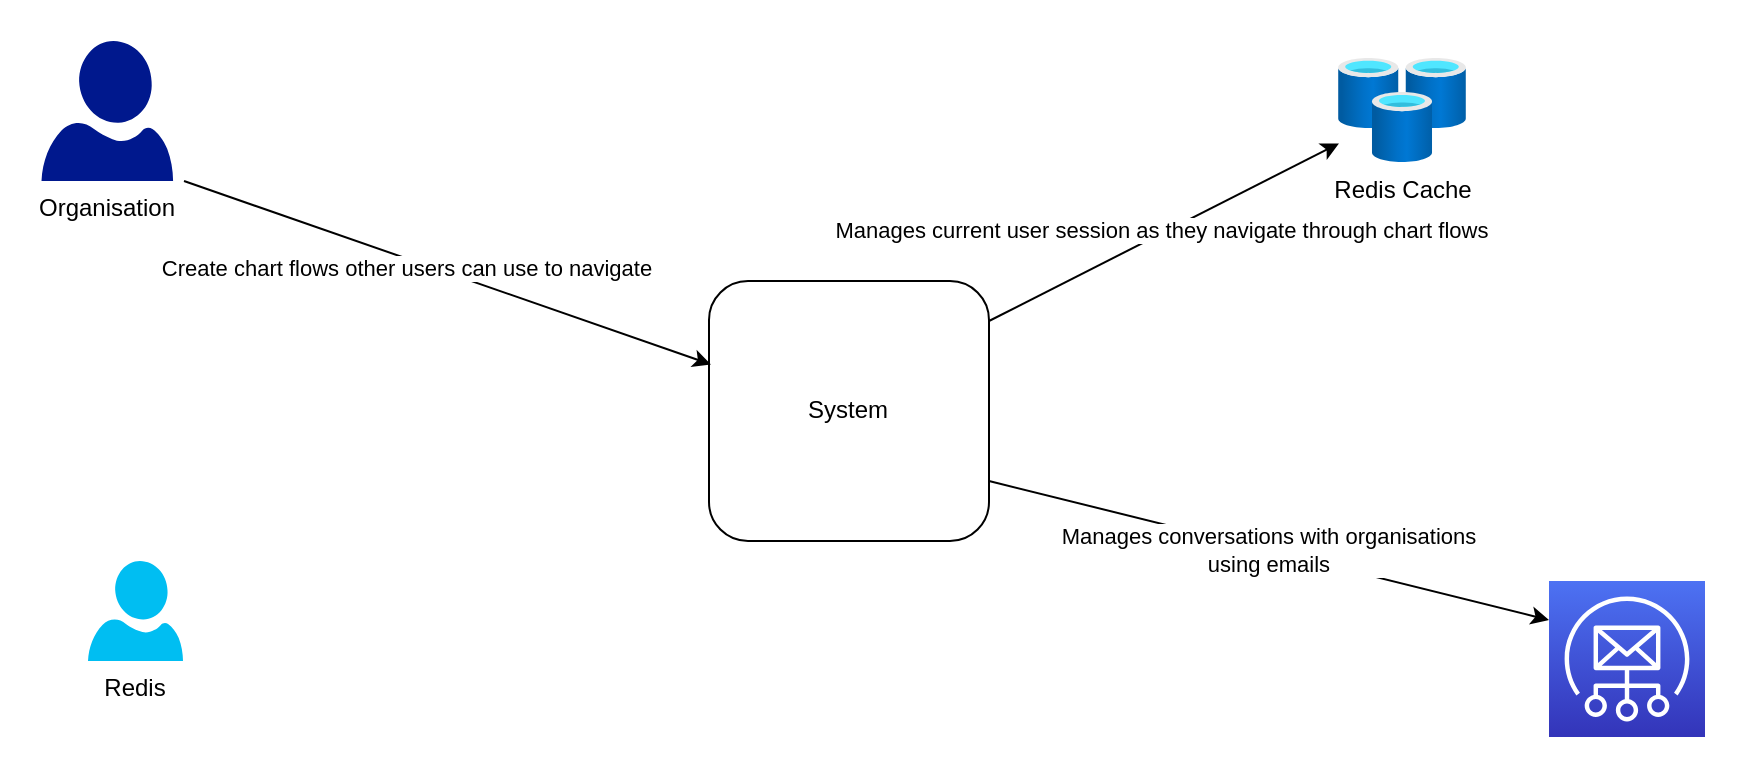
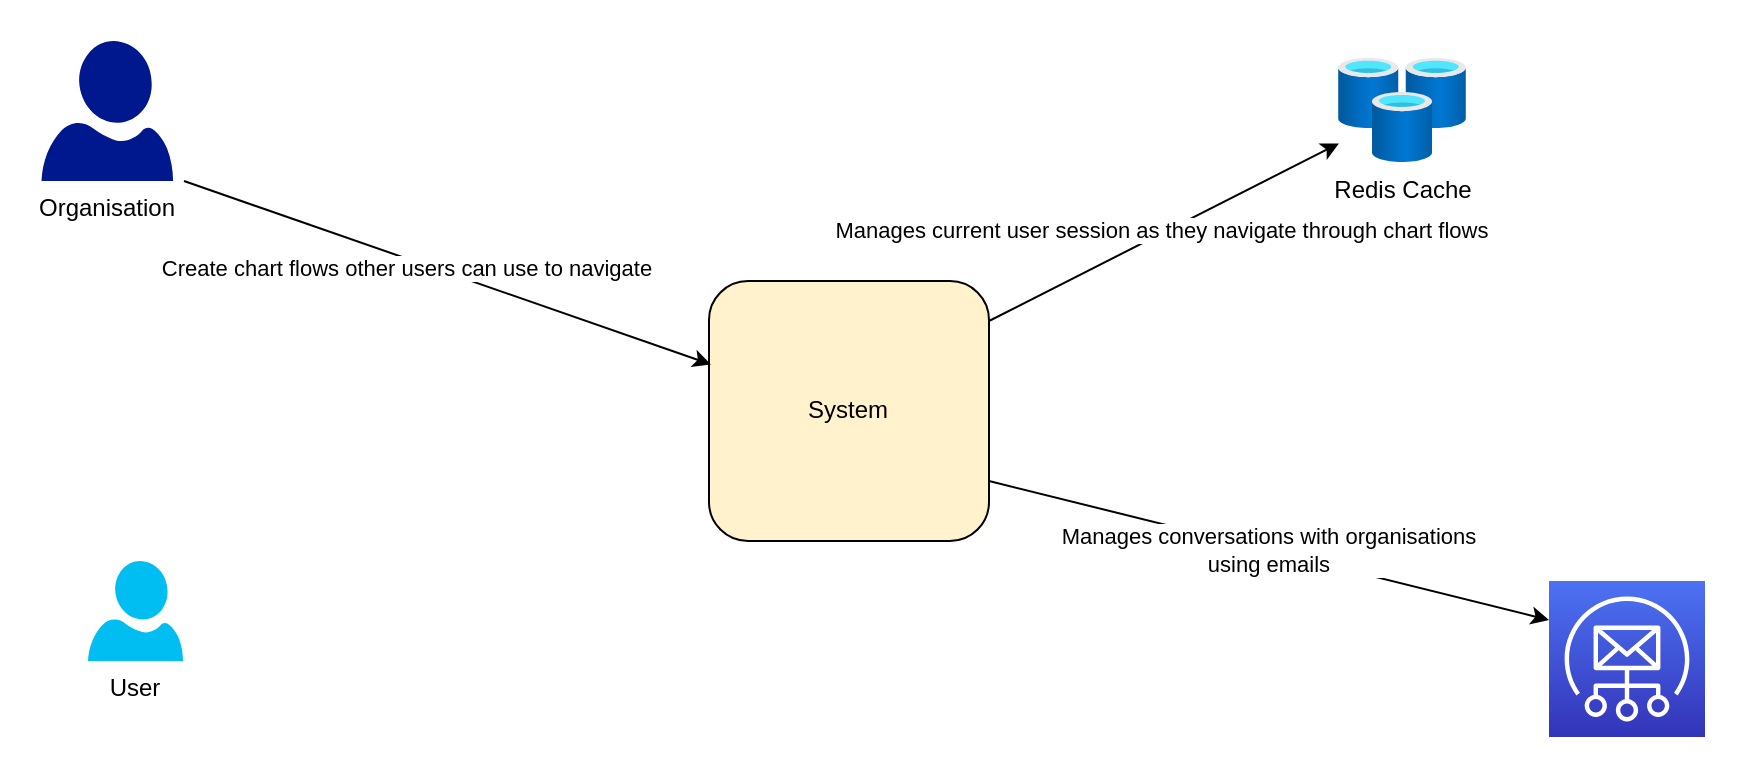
node "System": fillcolor #ffffff -> #fff2cc
node "Redis": label "Redis" -> "User"
